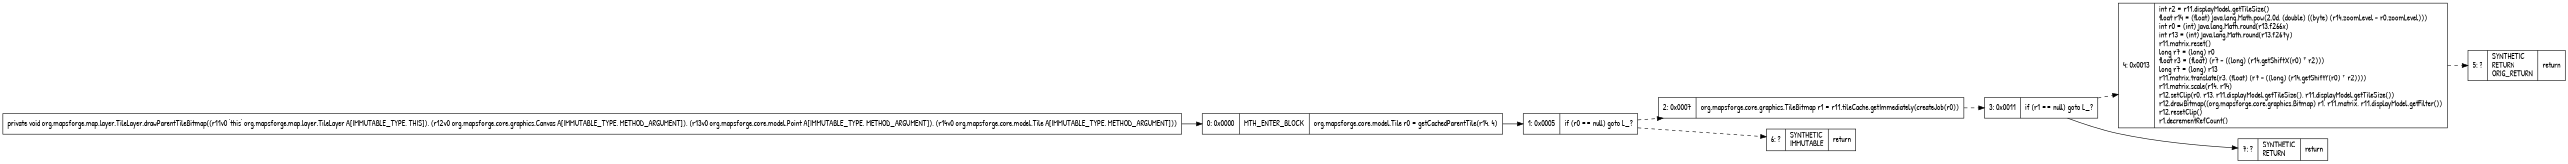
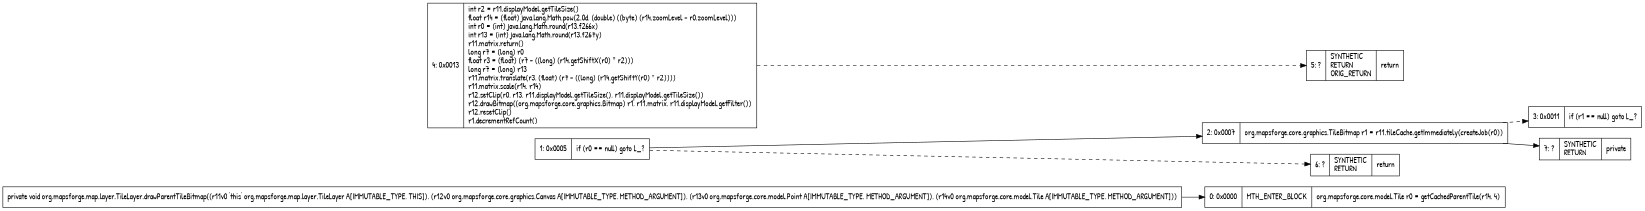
node "4: 0x0013": text "r11.matrix.reset()" -> "r11.matrix.return()"
edge "3: 0x0011" -> "4: 0x0013": removed
edge "1: 0x0005" -> "2: 0x0007": style dashed -> solid
edge "0: 0x0000" -> "1: 0x0005": removed
edge "3: 0x0011" -> "7: ?": now "2: 0x0007" -> "7: ?"
node "6: ?": text "IMMUTABLE" -> "RETURN"
node "7: ?": text "return" -> "private"
